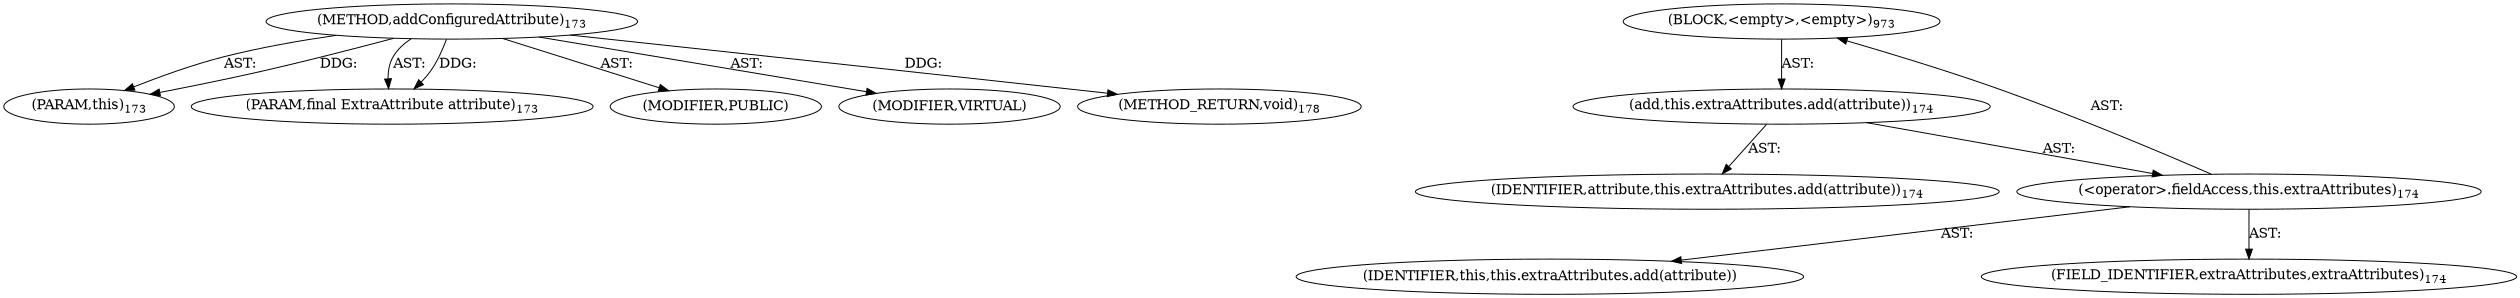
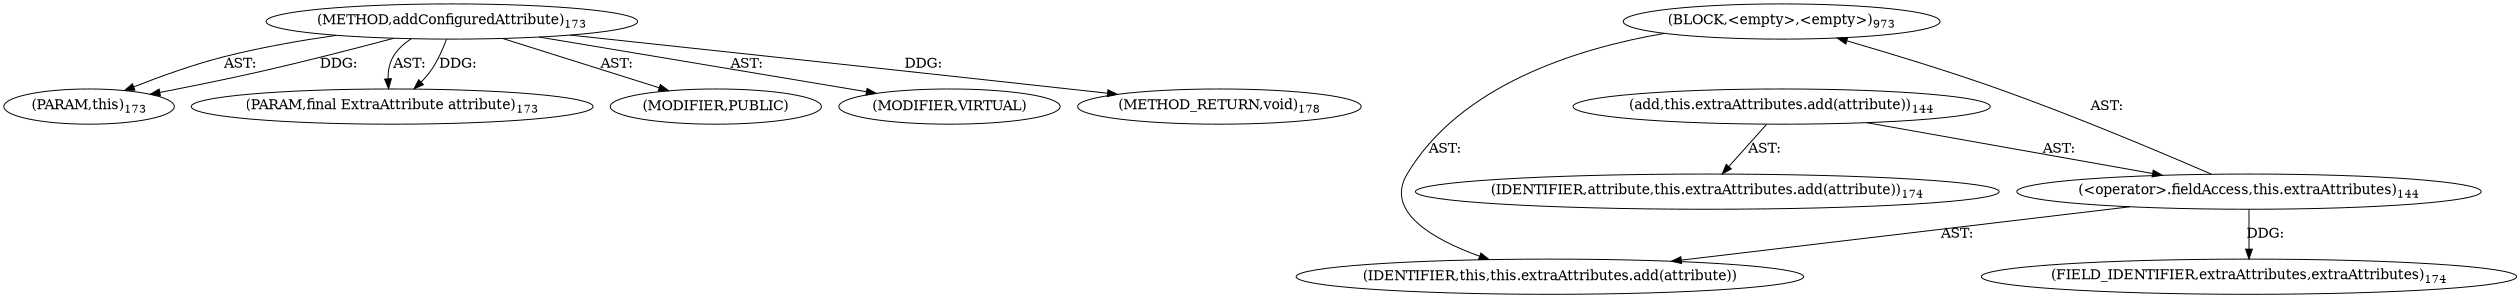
edge "(BLOCK,<empty>,<empty>)" -> "(add,this.extraAttributes.add(attribute))": now "(BLOCK,<empty>,<empty>)" -> "(IDENTIFIER,this,this.extraAttributes.add(attribute))"
node "(add,this.extraAttributes.add(attribute))": text "174" -> "144"
node "(<operator>.fieldAccess,this.extraAttributes)": text "174" -> "144"
edge "(<operator>.fieldAccess,this.extraAttributes)" -> "(FIELD_IDENTIFIER,extraAttributes,extraAttributes)": label "AST: " -> "DDG: "
